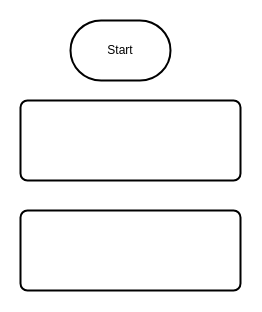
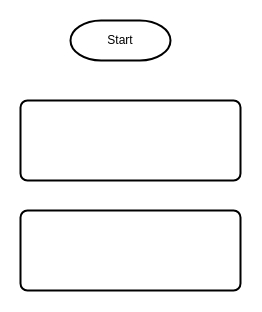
node "Start": size 100x60 -> 100x40
